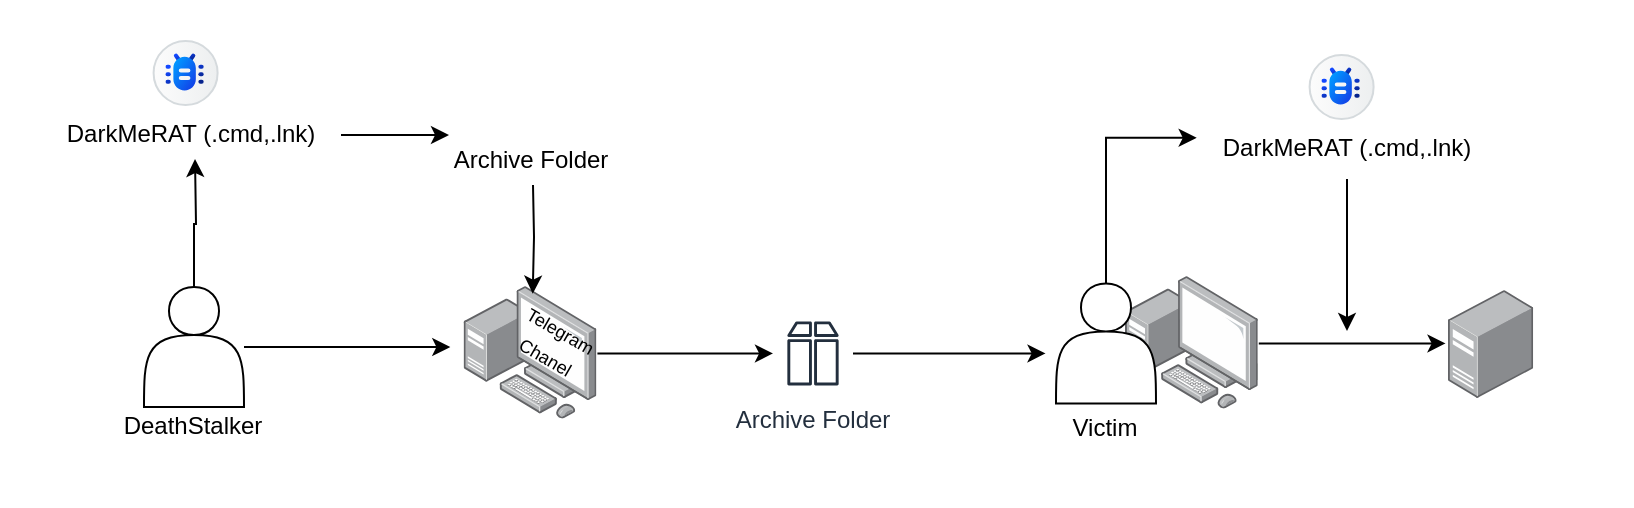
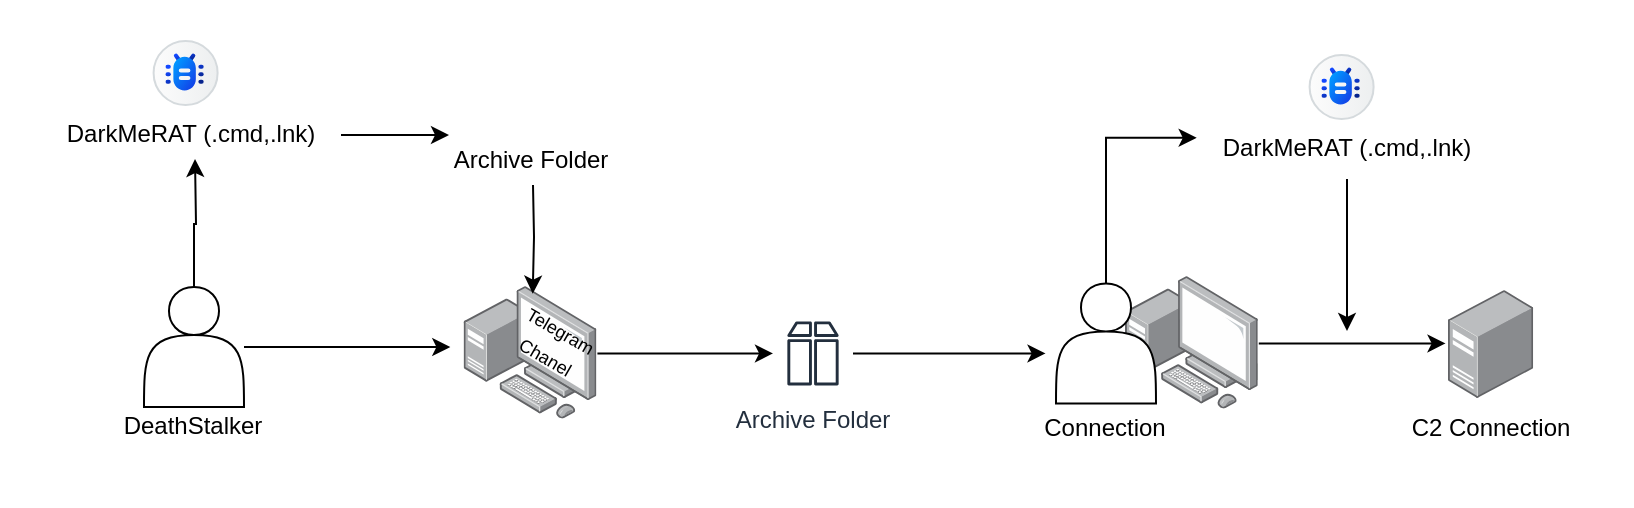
node "Victim": label "Victim" -> "Connection"
node "C2 Connection": added
